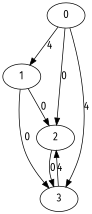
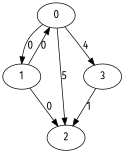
edge "0" -> "1": label "4" -> "0"
edge "0" -> "2": label "0" -> "5"
edge "1" -> "3": now "1" -> "0"
edge "2" -> "3": removed, label "0"
edge "3" -> "2": label "4" -> "1"
